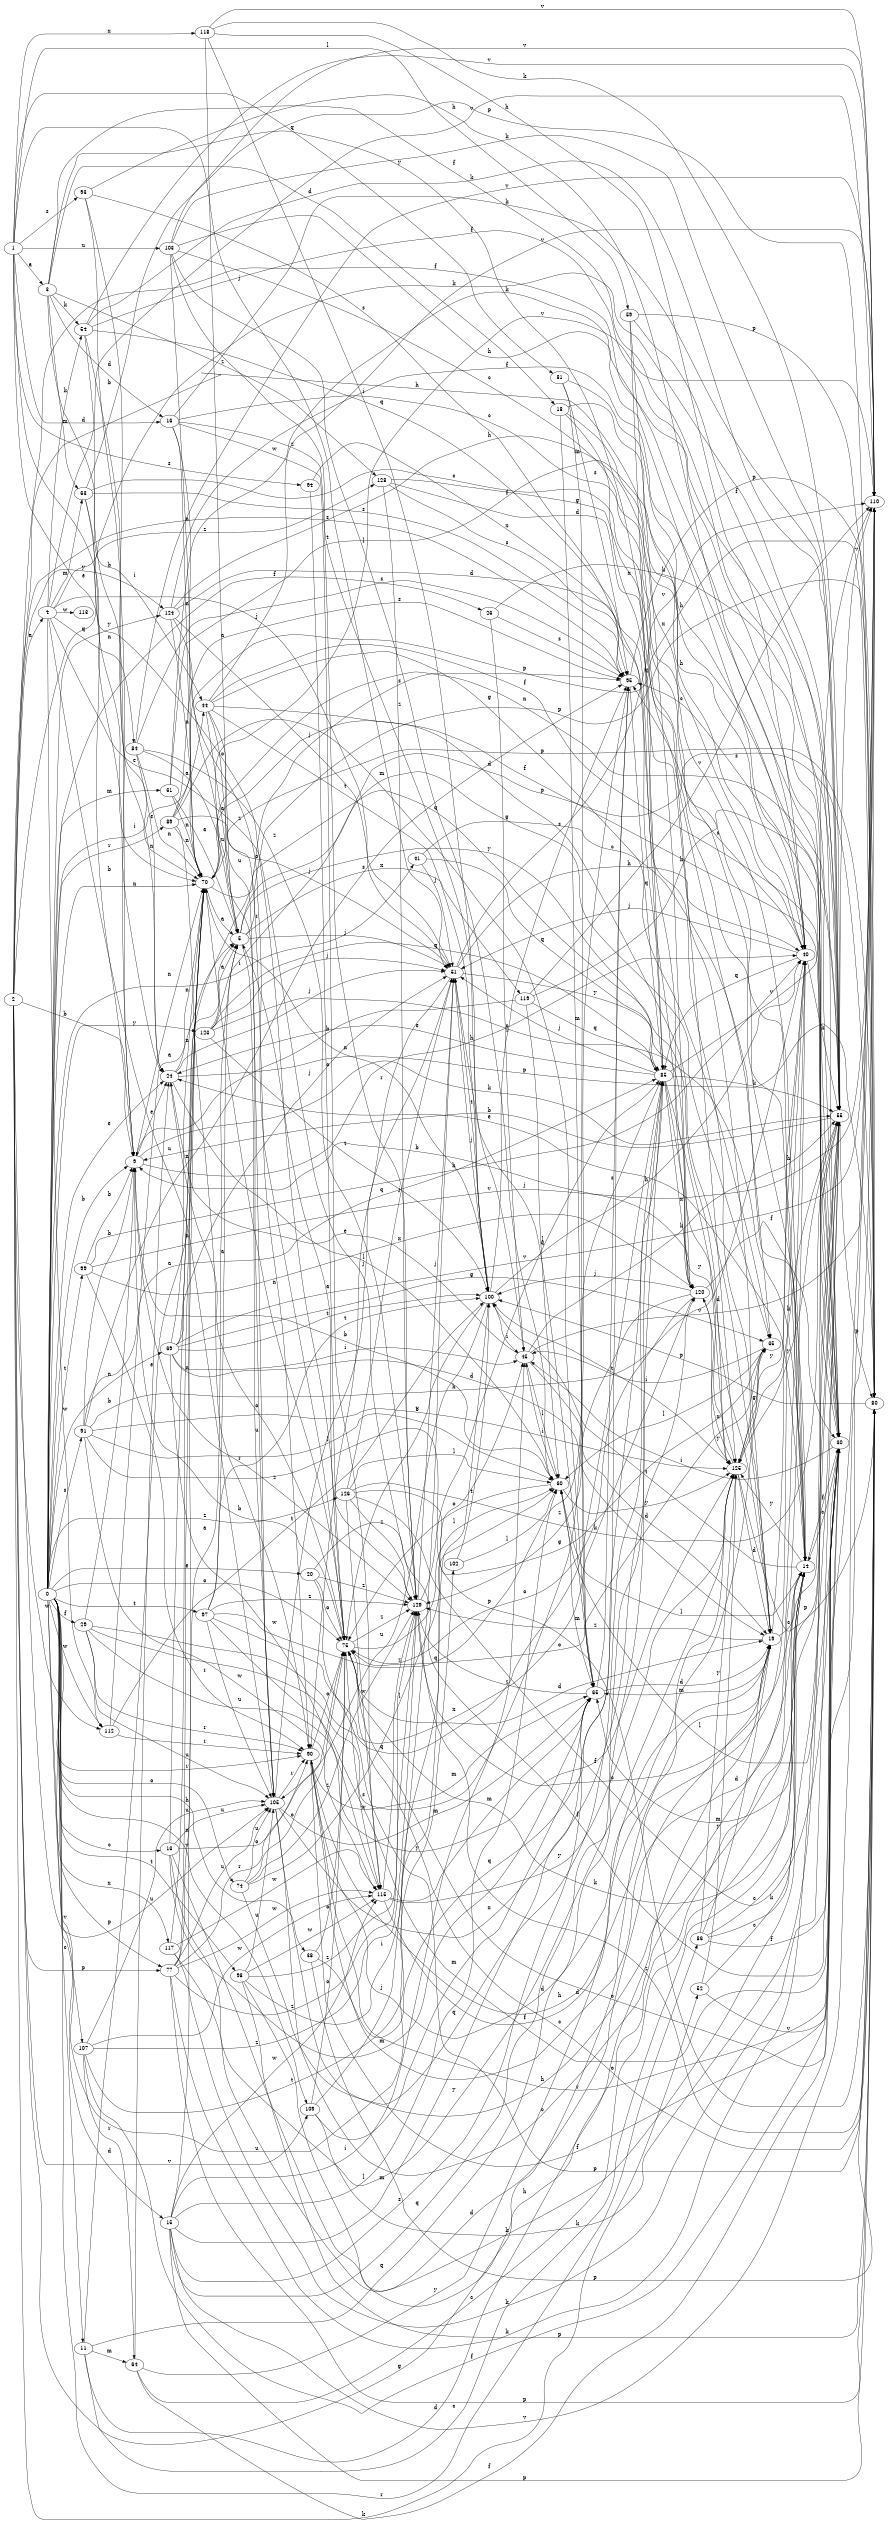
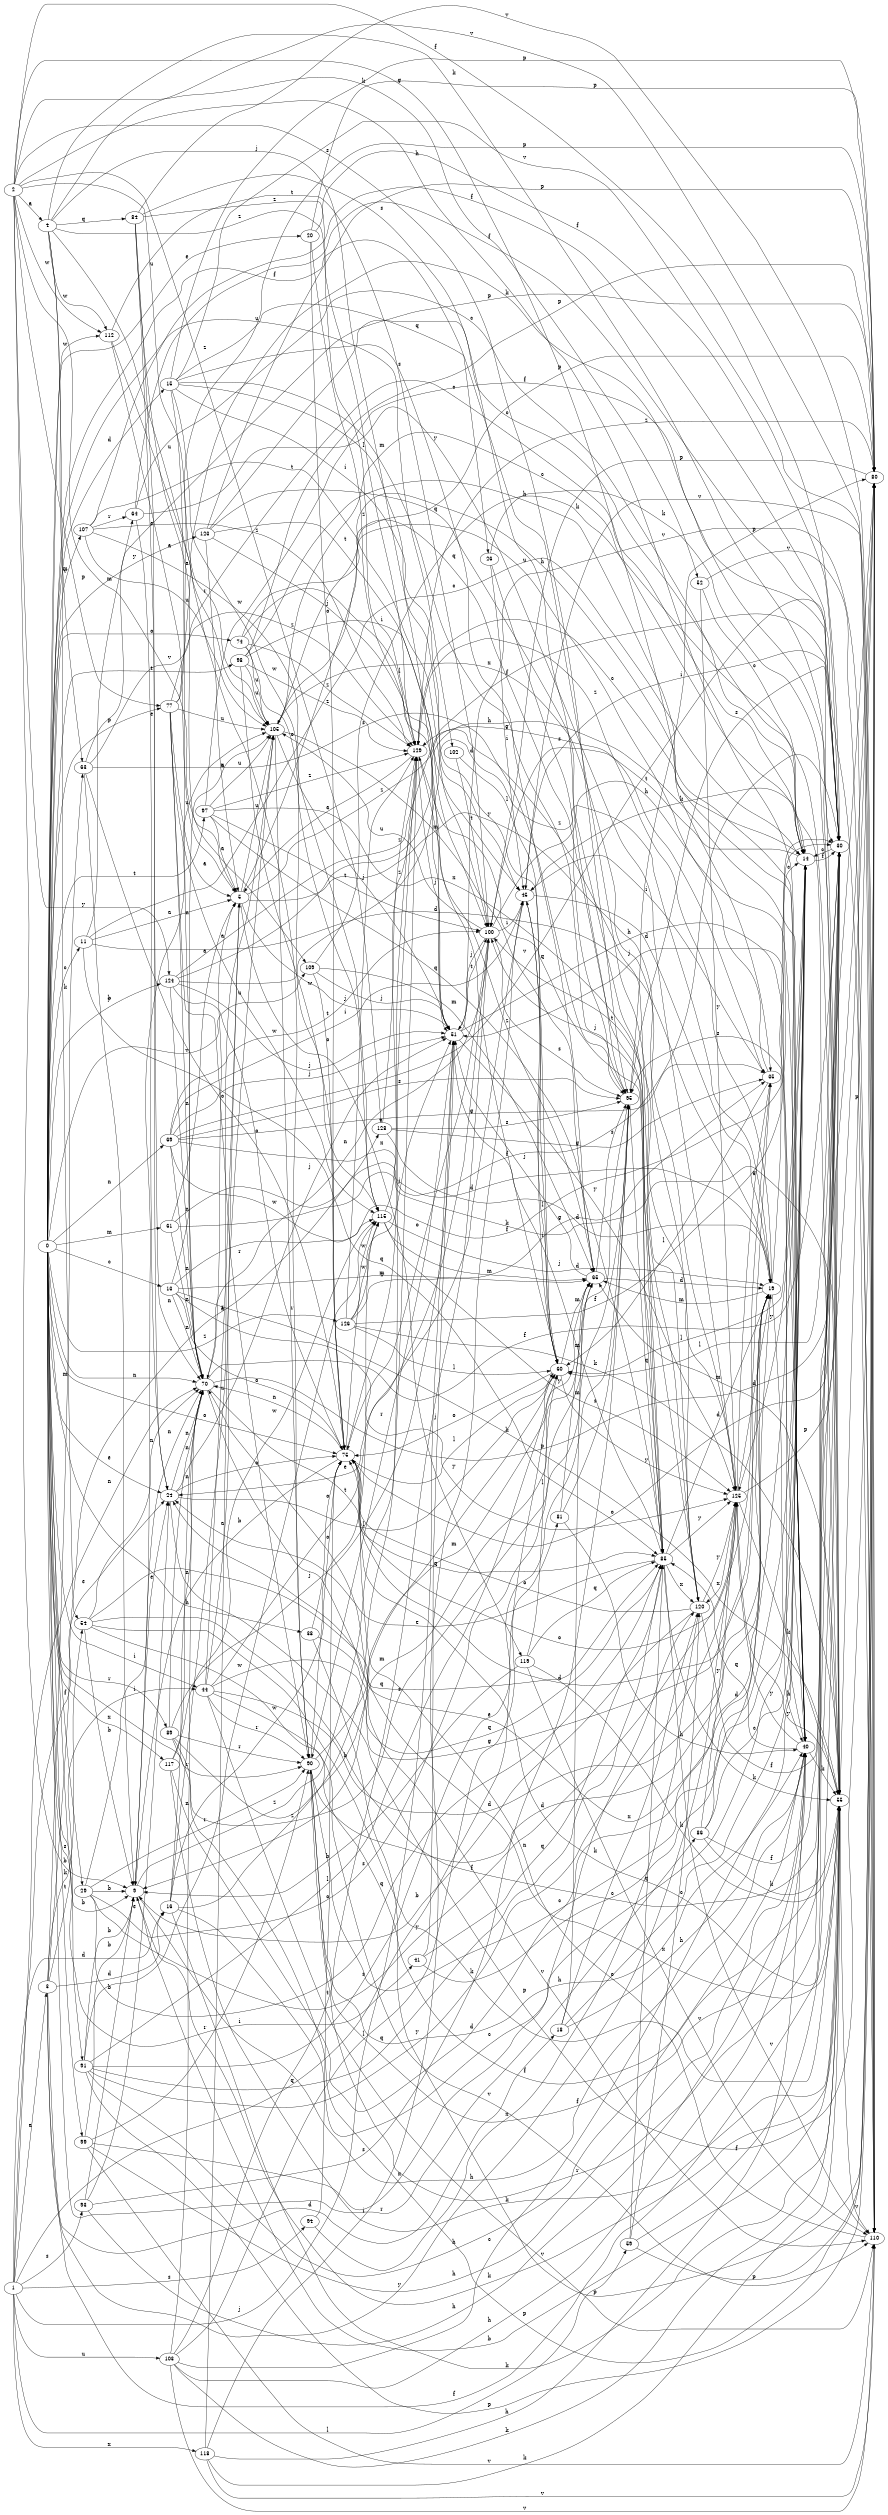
node "113": removed
edge "35" -> "105": added, label "u"
edge "13" -> "30": added, label "f"
